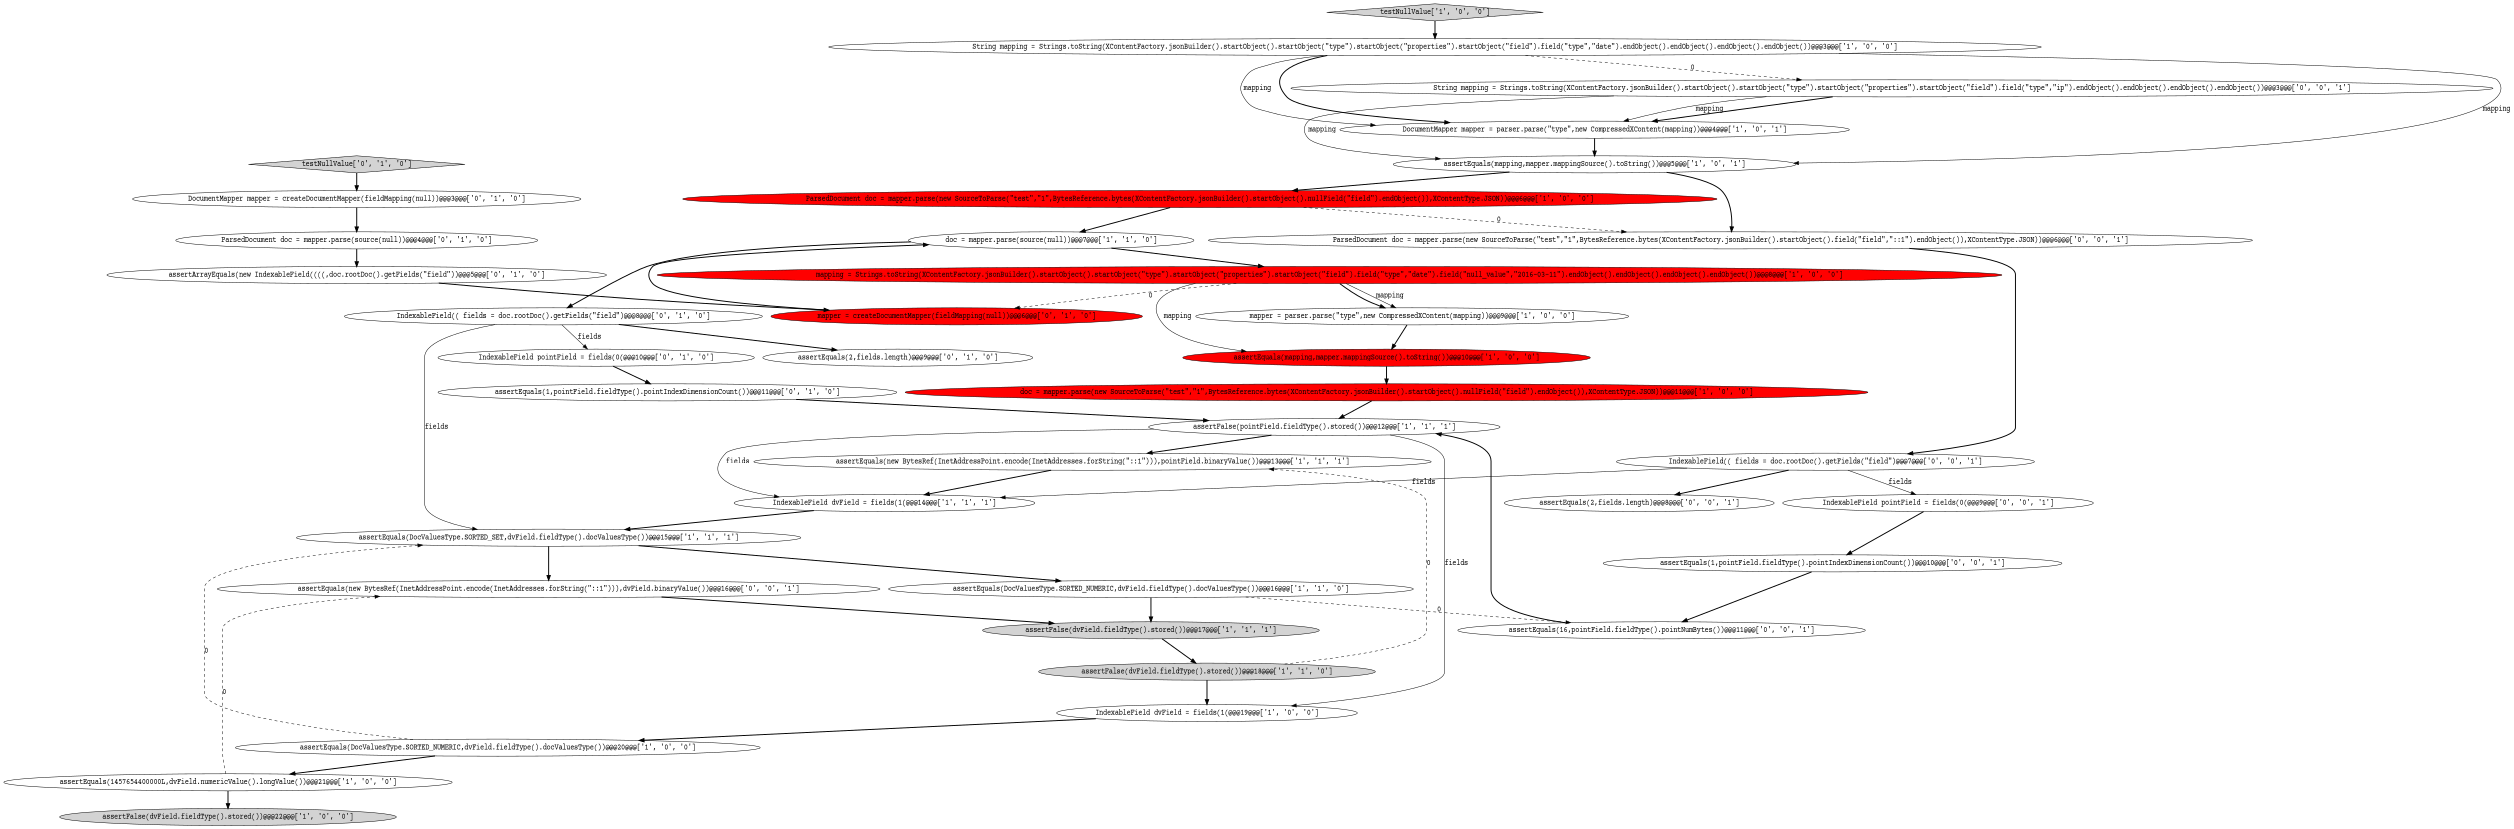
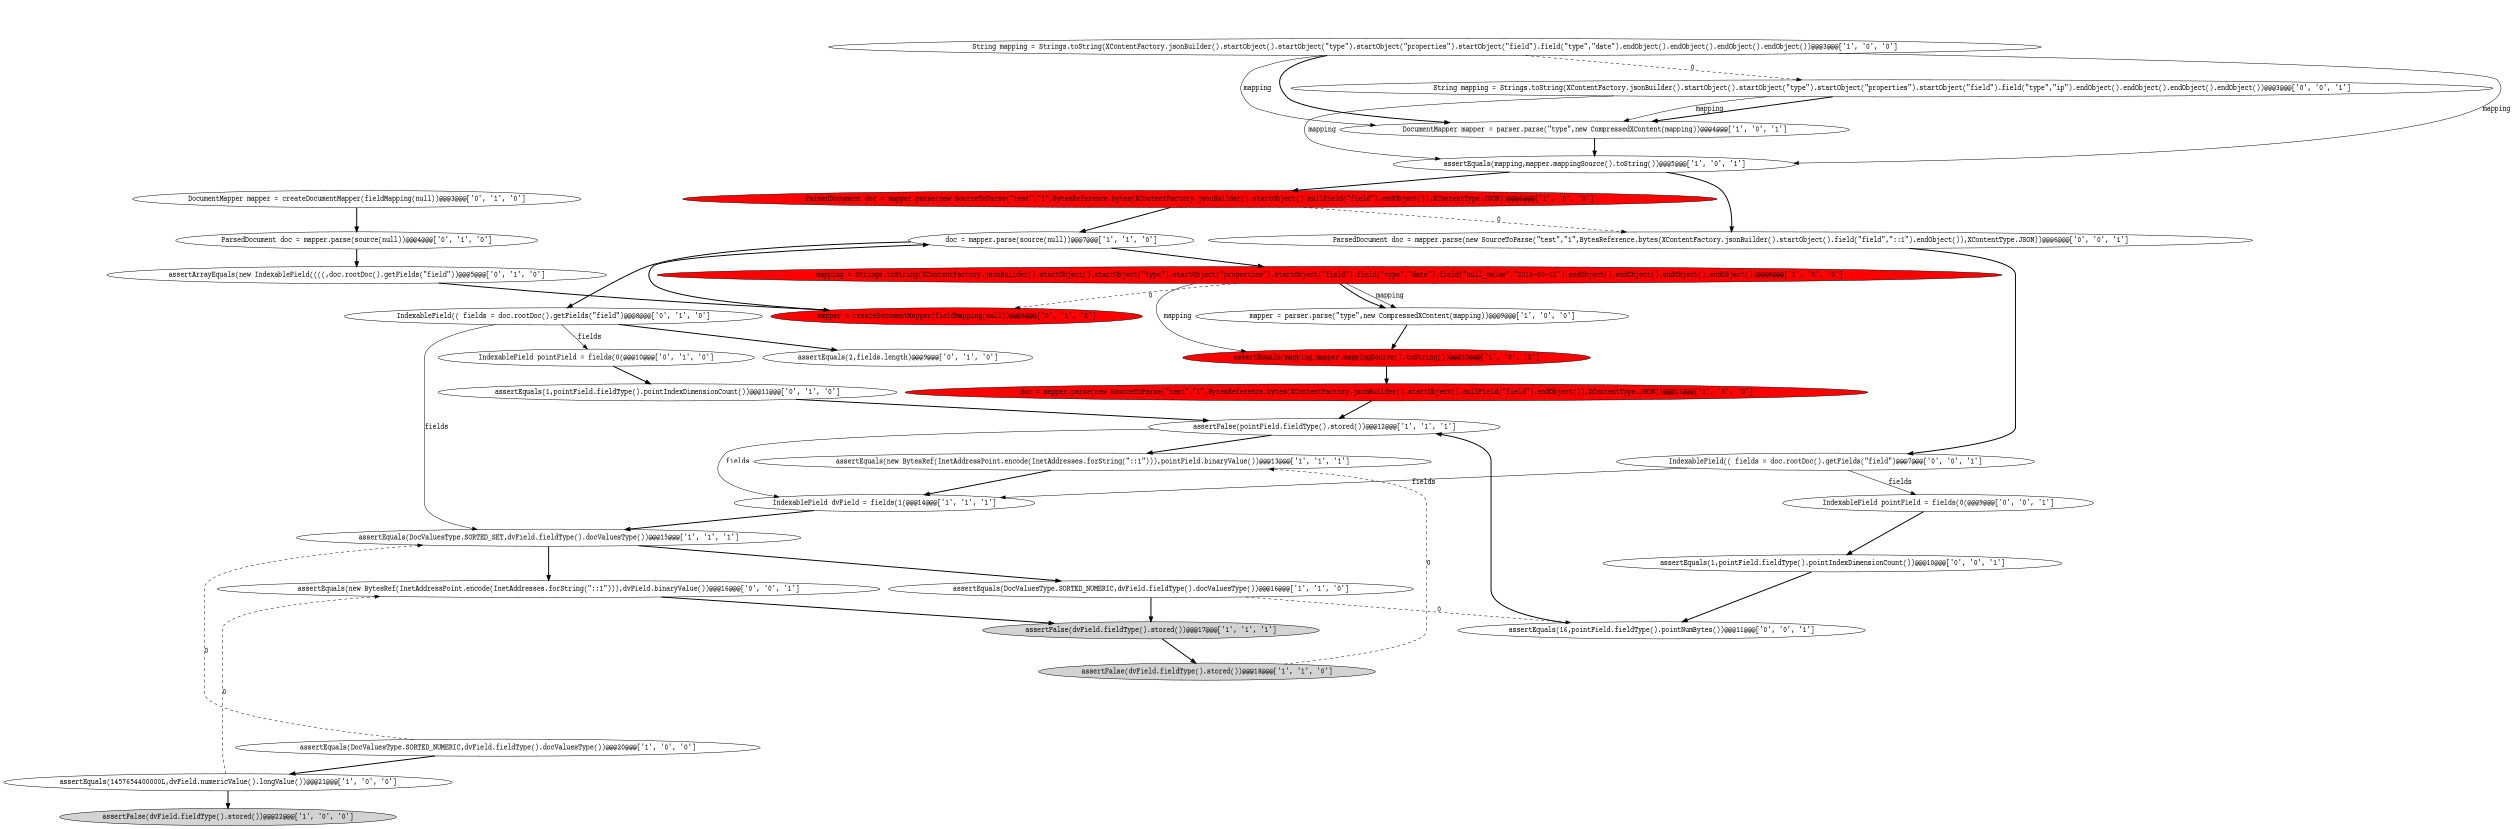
node "testNullValue['1', '0', '0']": removed
node "testNullValue['0', '1', '0']": removed
node "assertEquals(2,fields.length)@@@8@@@['0', '0', '1']": removed
node "IndexableField dvField = fields(1(@@@19@@@['1', '0', '0']": removed
